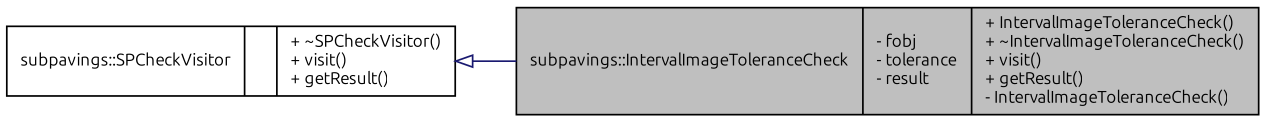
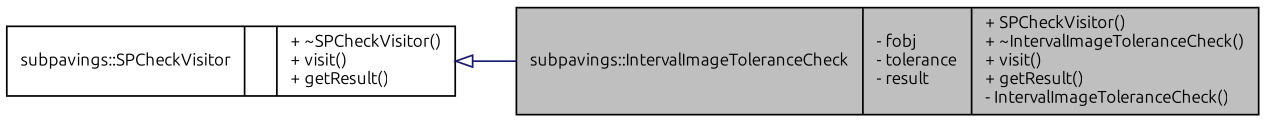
node "subpavings::IntervalImageToleranceCheck": text "+ IntervalImageToleranceCheck()" -> "+ SPCheckVisitor()"
